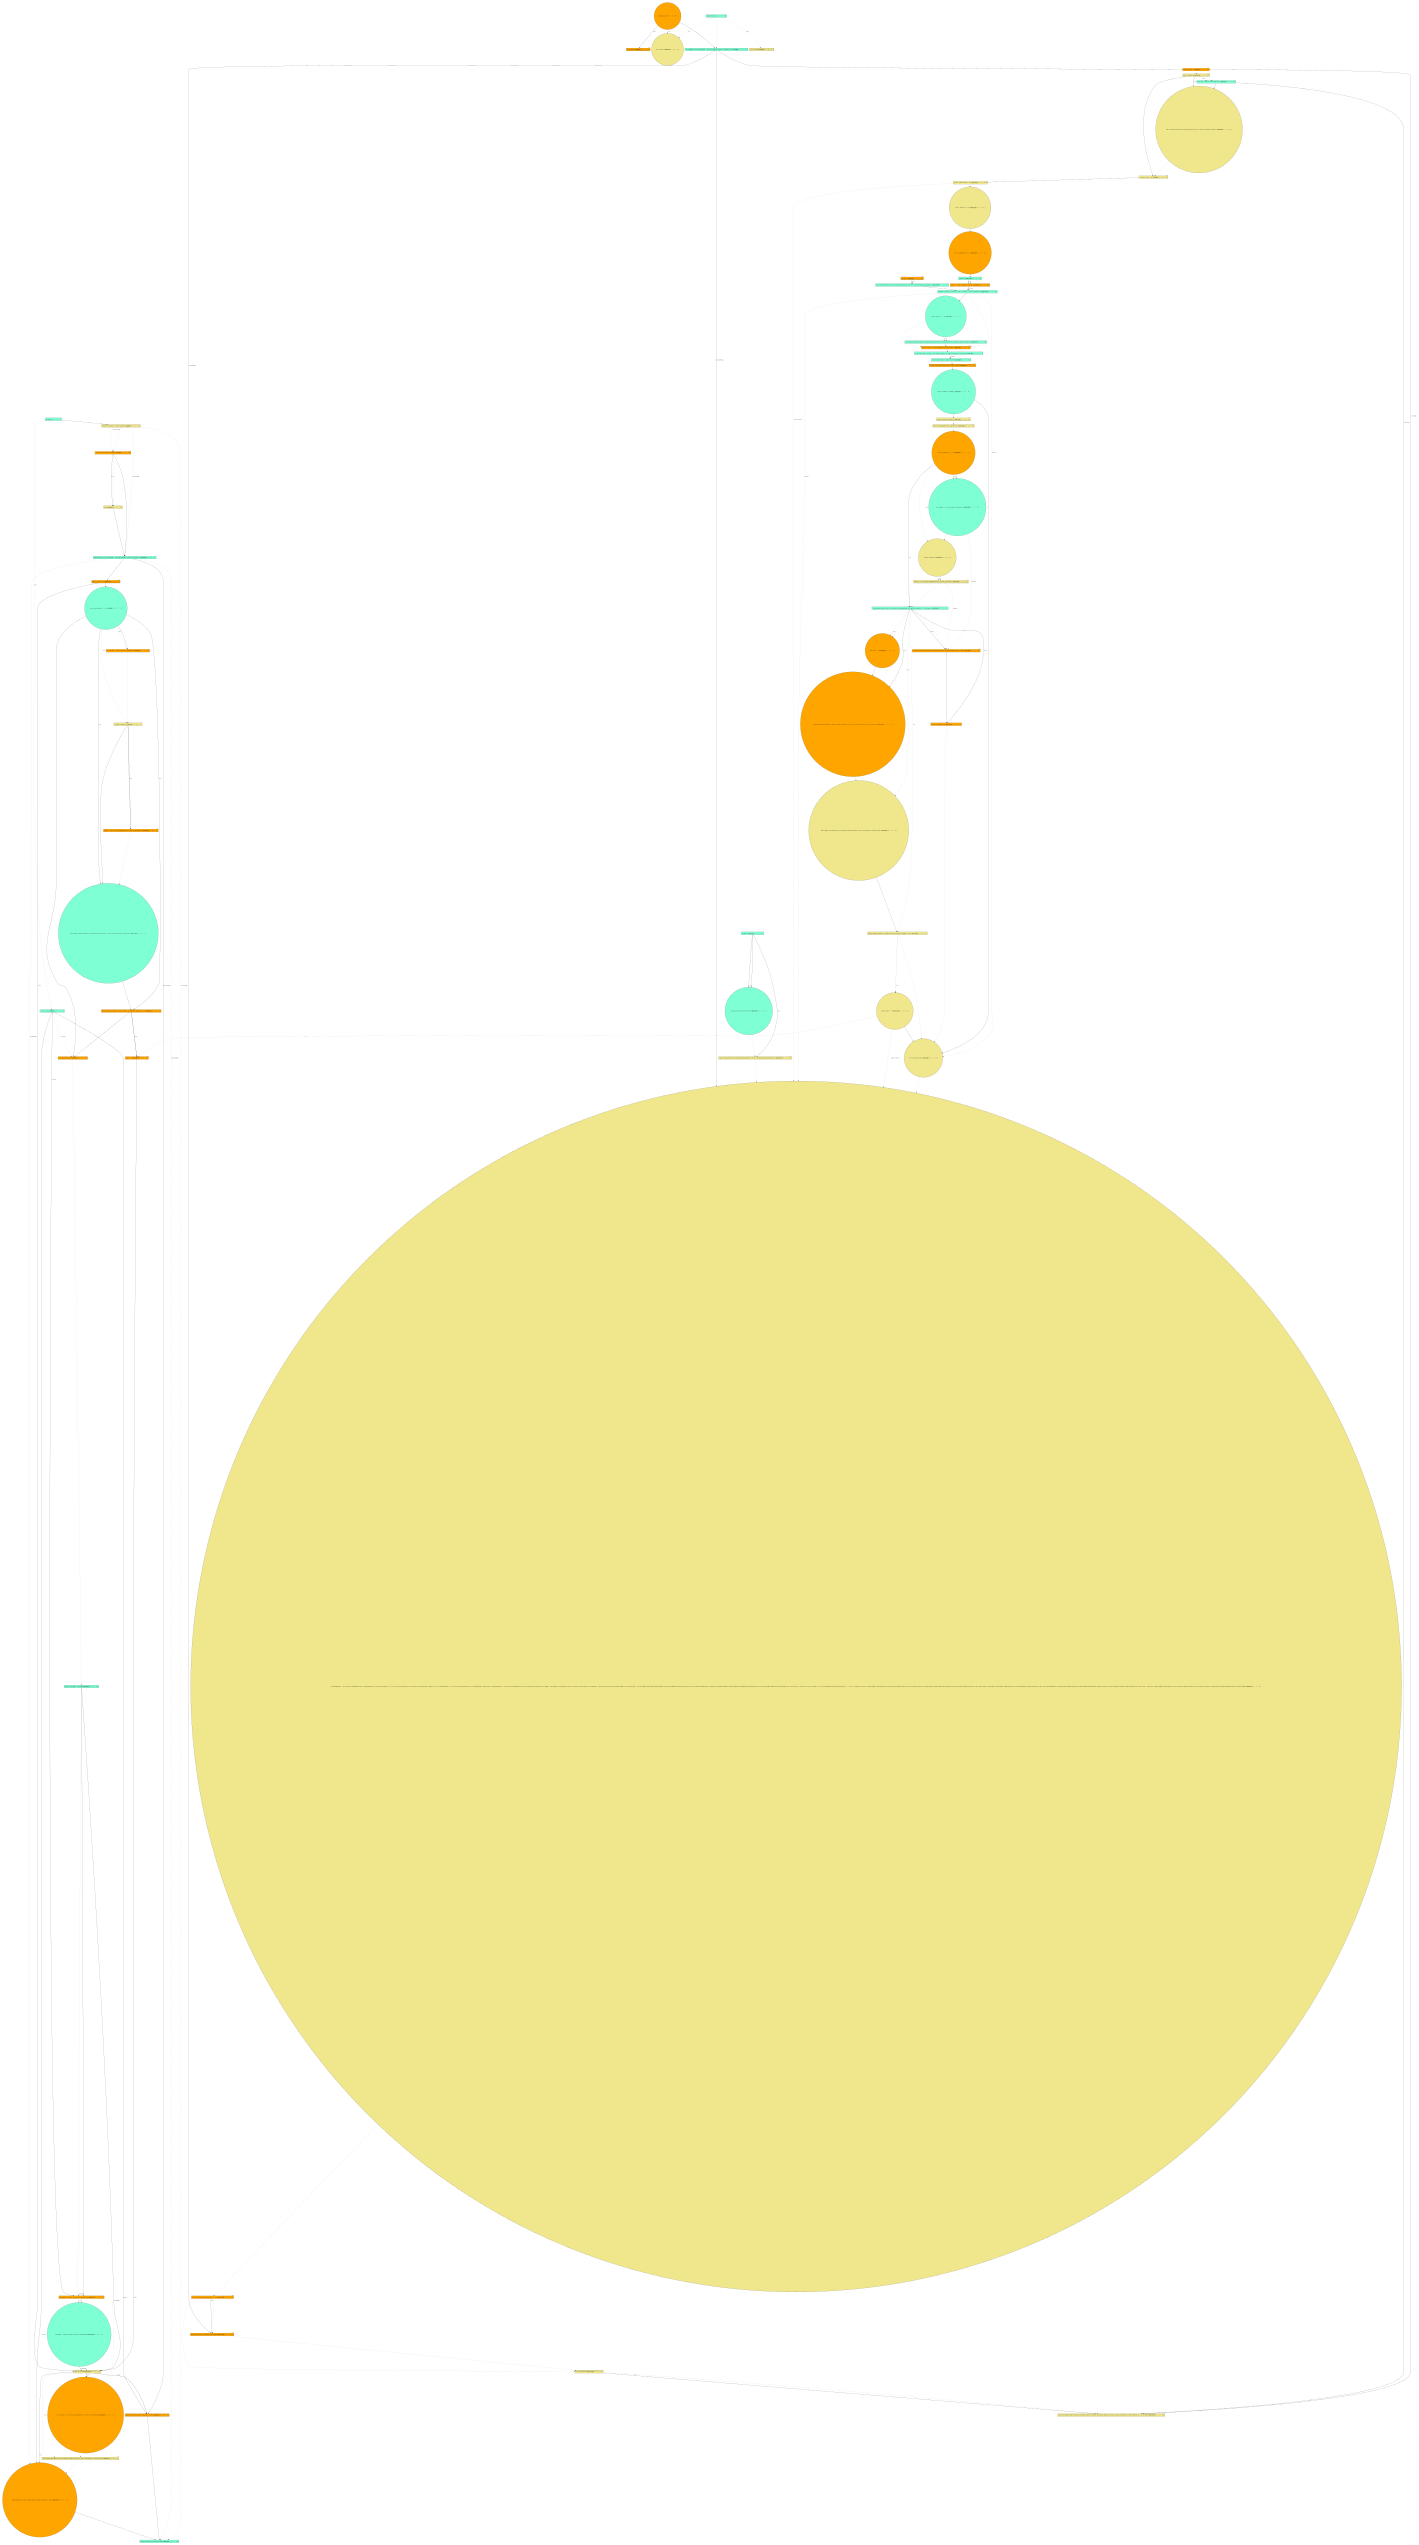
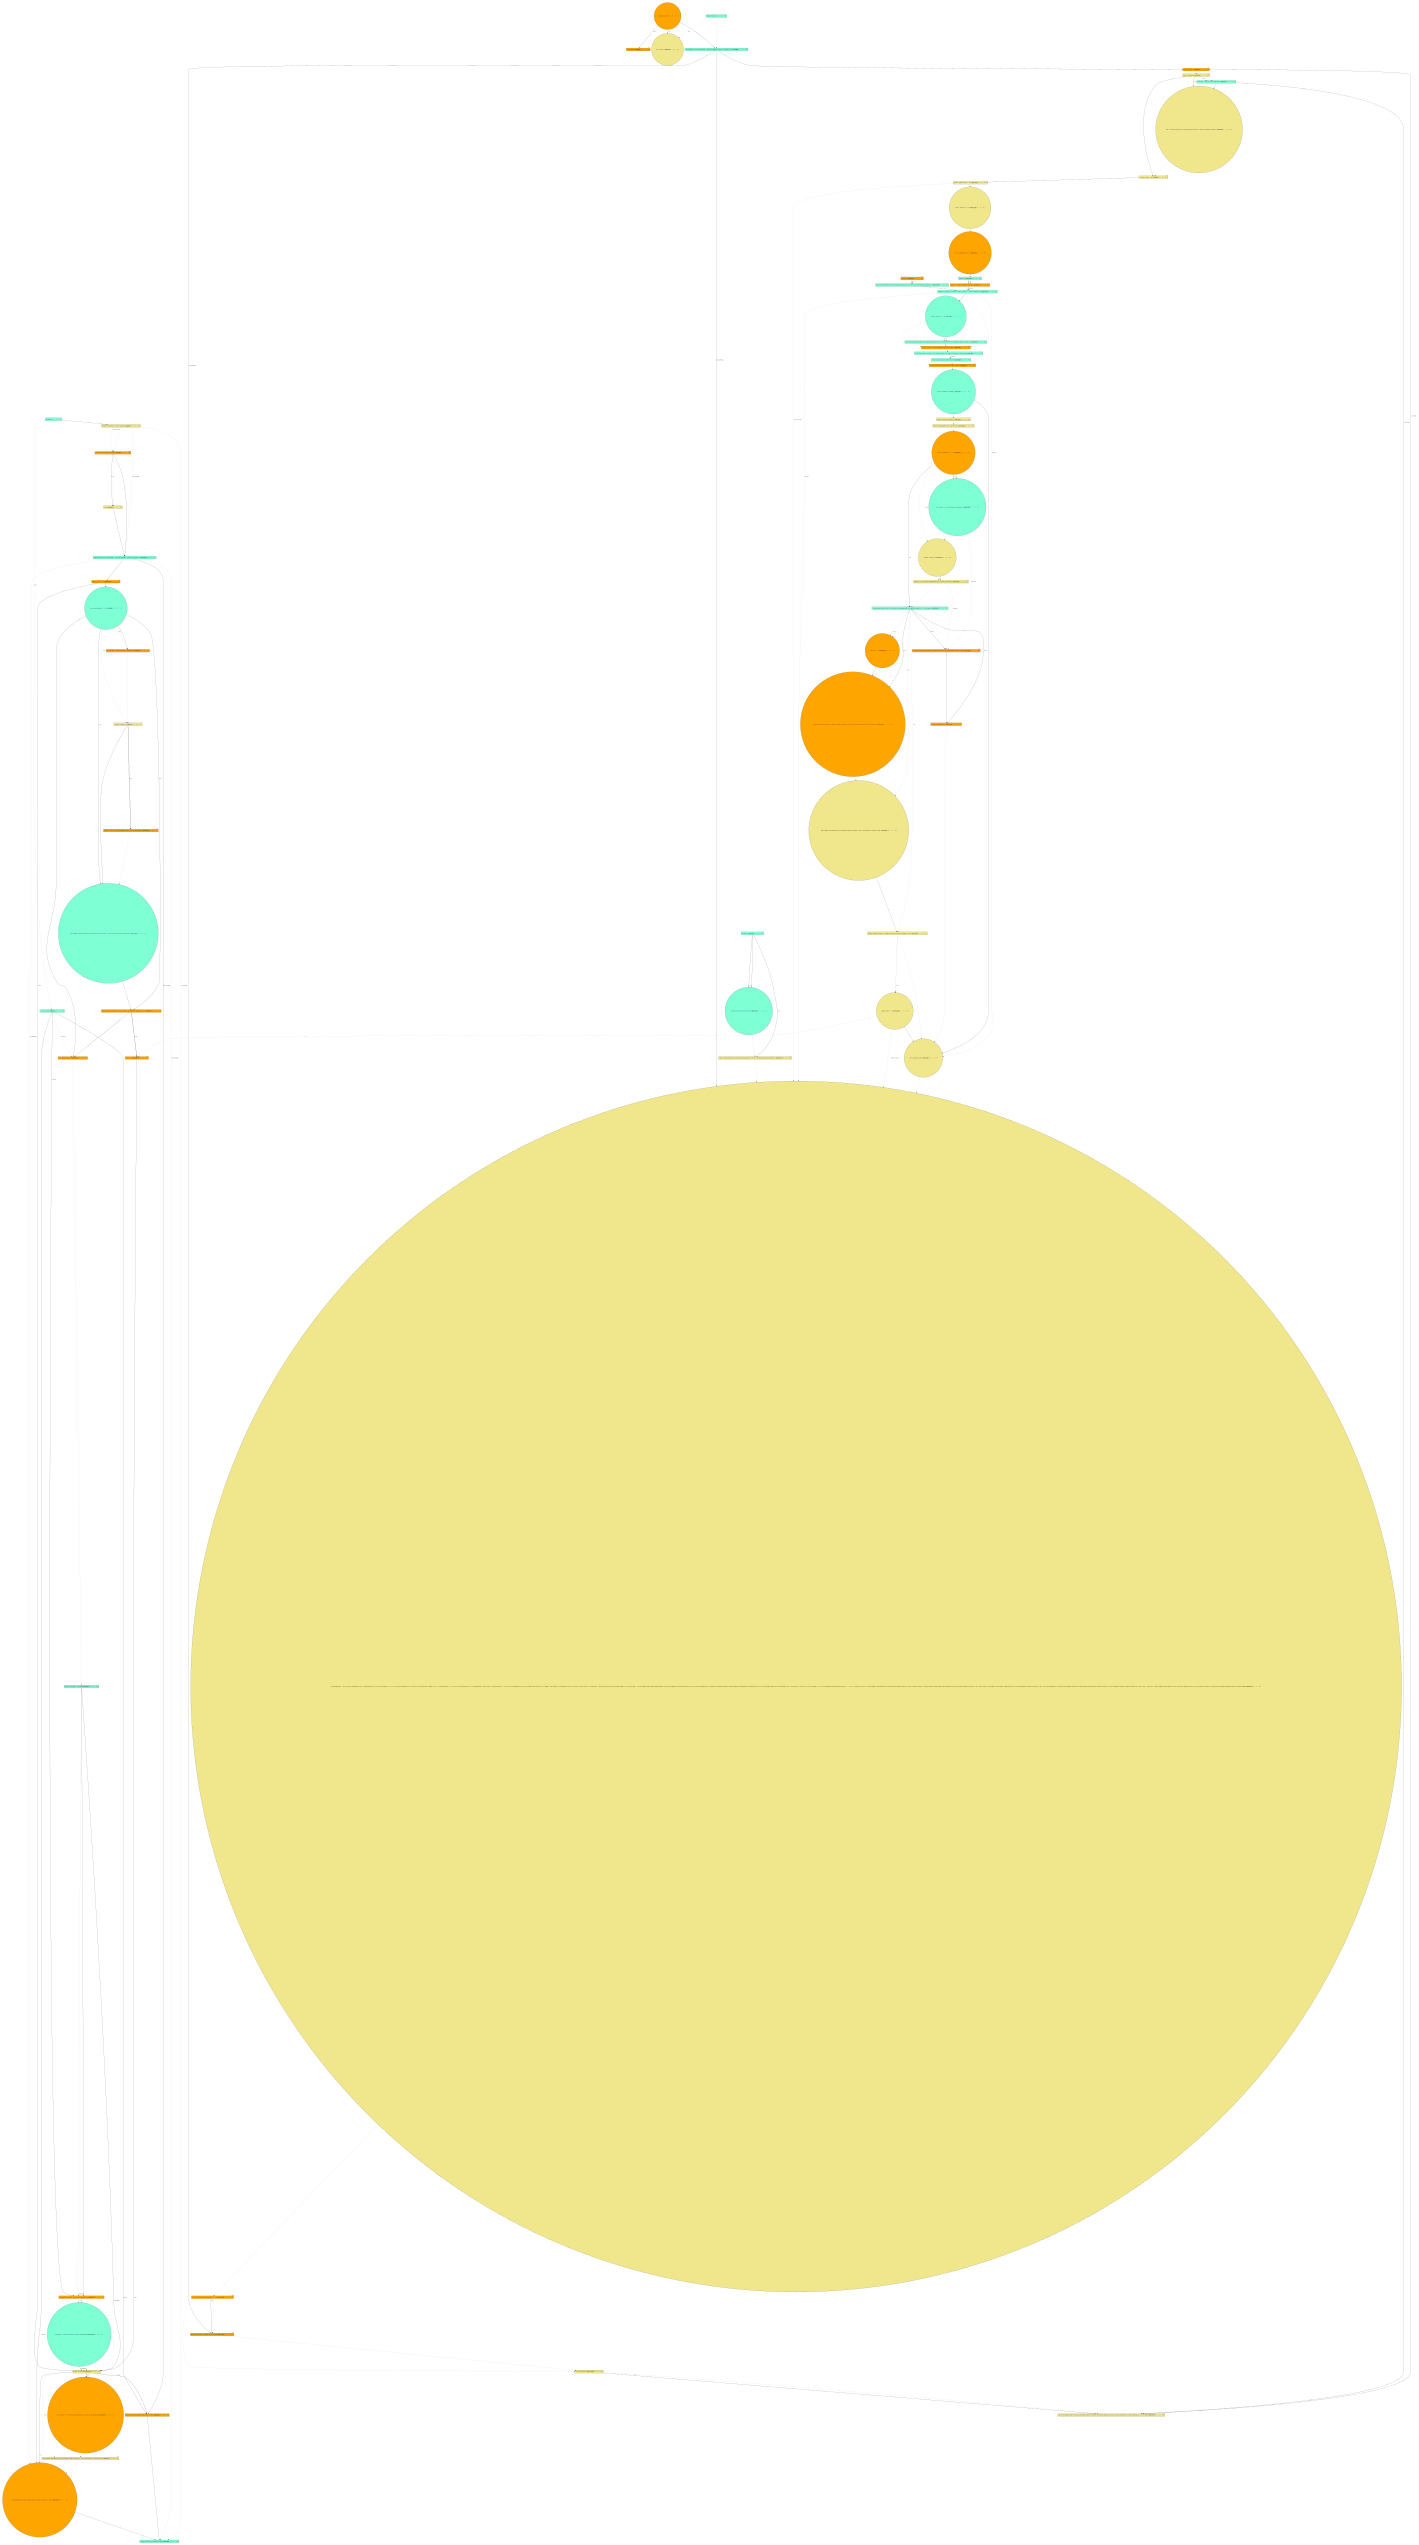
node "File contextXml@@@2@@@['1', '0', '0']": removed
